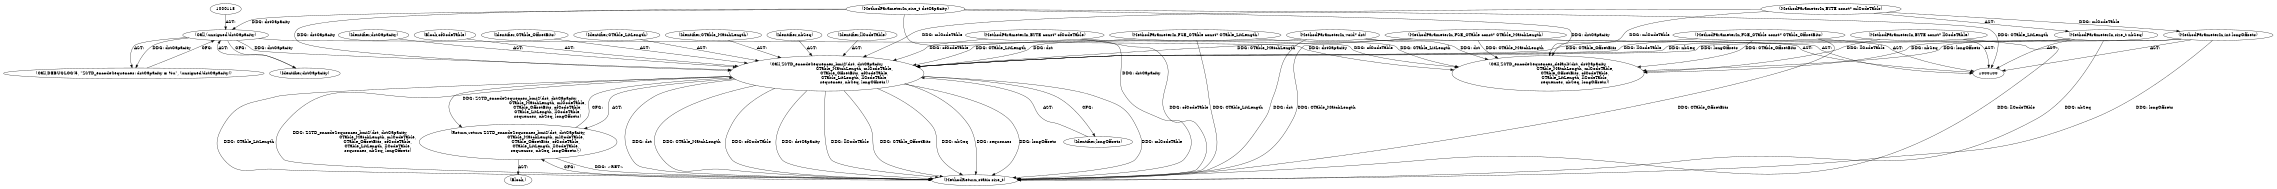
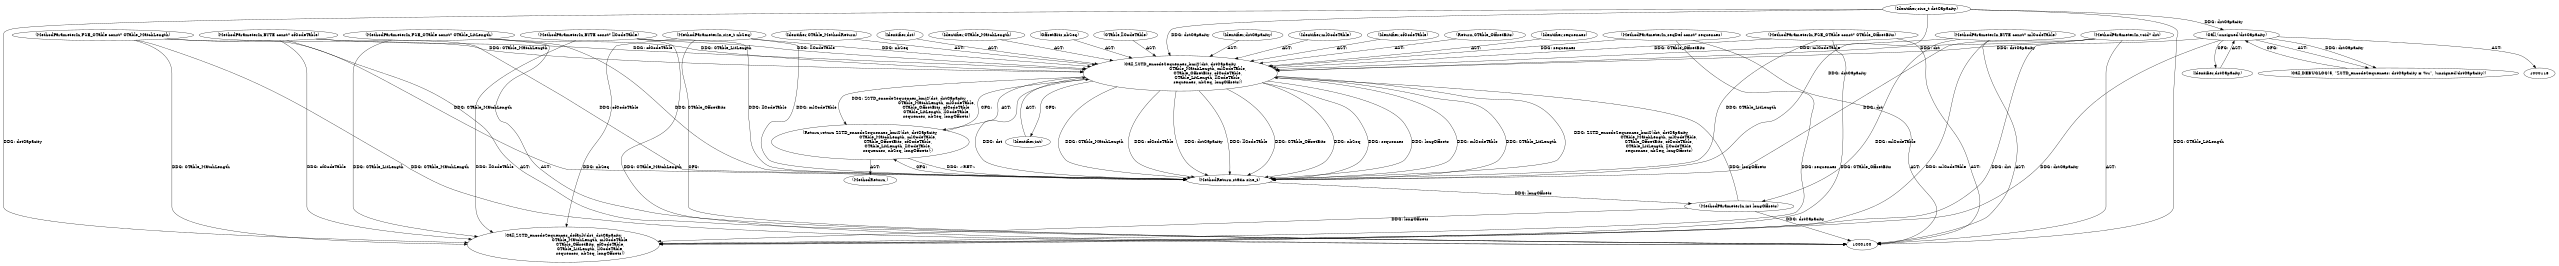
node "(MethodParameterIn,size_t dstCapacity)": label "(MethodParameterIn,size_t dstCapacity)" -> "(Identifier,size_t dstCapacity)"
edge "1000118" -> "(Call,(unsigned)dstCapacity)": reversed
edge "(MethodParameterIn,BYTE const* mlCodeTable)" -> "(MethodParameterIn,size_t nbSeq)": now "(MethodParameterIn,BYTE const* mlCodeTable)" -> "1000100"
node "(Block,ofCodeTable)": label "(Block,ofCodeTable)" -> "(Identifier,ofCodeTable)"
node "(Identifier,CTable_OffsetBits)": label "(Identifier,CTable_OffsetBits)" -> "(Return,CTable_OffsetBits)"
node "(Identifier,CTable_LitLength)": label "(Identifier,CTable_LitLength)" -> "(Identifier,CTable_MethodReturn)"
node "(Identifier,nbSeq)": label "(Identifier,nbSeq)" -> "(OffsetBits,nbSeq)"
node "(Identifier,llCodeTable)": label "(Identifier,llCodeTable)" -> "(CTable,llCodeTable)"
node "(Identifier,dst)": added
node "(Identifier,mlCodeTable)": added
node "(Identifier,sequences)": added
node "(MethodParameterIn,seqDef const* sequences)": added
edge "(MethodParameterIn,FSE_CTable const* CTable_MatchLength)" -> "1000100": label "AST: " -> "DDG: CTable_MatchLength"
edge "(MethodParameterIn,BYTE const* llCodeTable)" -> "1000100": label "AST: " -> "DDG: CTable_MatchLength"
edge "(MethodParameterIn,size_t nbSeq)" -> "1000100": label "AST: " -> "CFG: "
edge "(MethodParameterIn,int longOffsets)" -> "1000100": label "AST: " -> "DDG: dstCapacity"
edge "(MethodParameterIn,FSE_CTable const* CTable_LitLength)" -> "(MethodReturn,static size_t)": label "DDG: CTable_LitLength" -> "DDG: CTable_OffsetBits"
edge "(MethodParameterIn,FSE_CTable const* CTable_OffsetBits)" -> "(MethodReturn,static size_t)": label "DDG: CTable_OffsetBits" -> "DDG: CTable_LitLength"
edge "(MethodParameterIn,size_t nbSeq)" -> "(MethodReturn,static size_t)": label "DDG: nbSeq" -> "DDG: mlCodeTable"
node "(Identifier,longOffsets)": label "(Identifier,longOffsets)" -> "(Identifier,int)"
edge "(MethodParameterIn,int longOffsets)" -> "(MethodReturn,static size_t)": reversed
node "(Block,)": label "(Block,)" -> "(MethodReturn,)"
edge "(MethodParameterIn,BYTE const* ofCodeTable)" -> "1000100": added, label "AST:"
edge "(MethodParameterIn,FSE_CTable const* CTable_LitLength)" -> "1000100": added, label "AST:"
